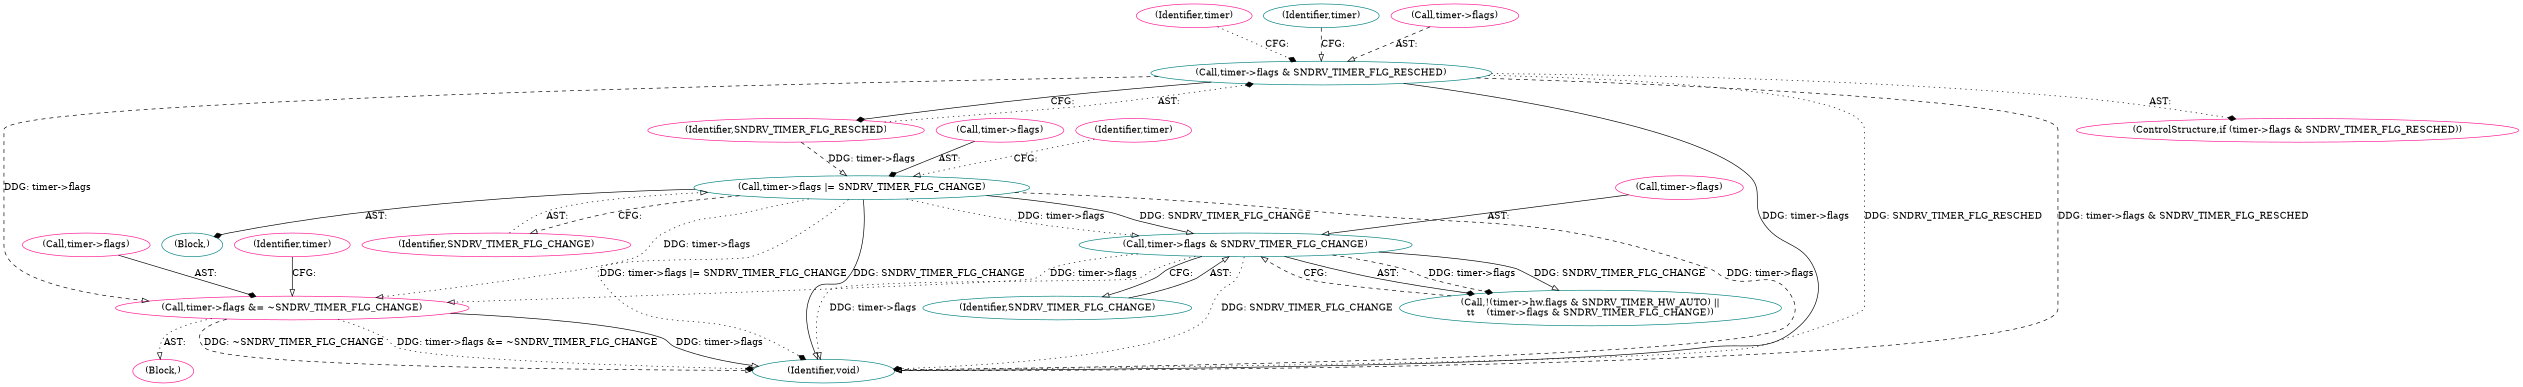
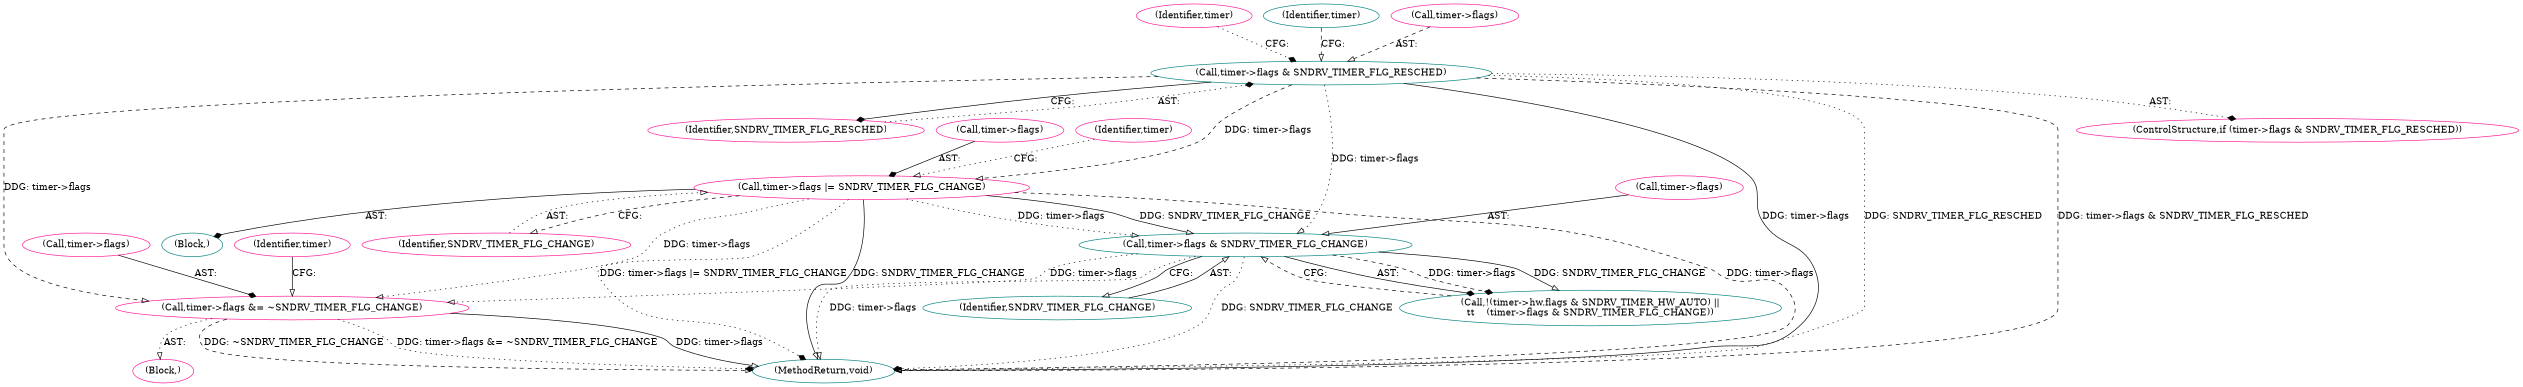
edge "(Identifier,SNDRV_TIMER_FLG_RESCHED)" -> "(Call,timer->flags |= SNDRV_TIMER_FLG_CHANGE)": now "(Call,timer->flags & SNDRV_TIMER_FLG_RESCHED)" -> "(Call,timer->flags |= SNDRV_TIMER_FLG_CHANGE)"
edge "(Call,timer->flags & SNDRV_TIMER_FLG_RESCHED)" -> "(Call,timer->flags & SNDRV_TIMER_FLG_CHANGE)": added, label "DDG: timer->flags"
node "(Call,timer->flags |= SNDRV_TIMER_FLG_CHANGE)": color teal -> deeppink
node "(Identifier,void)": label "(Identifier,void)" -> "(MethodReturn,void)"
